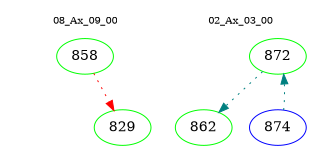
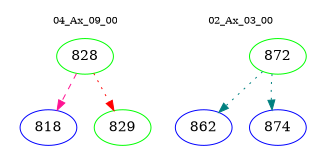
cluster "08_Ax_09_00": label "08_Ax_09_00" -> "04_Ax_09_00"
node "858": label "858" -> "828"
edge "874" -> "872": reversed
node "818": added
node "862": color green -> blue
